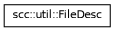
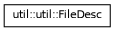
node "scc::util::FileDesc": label "scc::util::FileDesc" -> "util::util::FileDesc"
